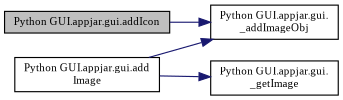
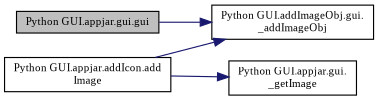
node "Python GUI.appjar.gui.addIcon": label "Python GUI.appjar.gui.addIcon" -> "Python GUI.appjar.gui.gui"
node "Python GUI.appjar.gui. _addImageObj": label "Python GUI.appjar.gui. _addImageObj" -> "Python GUI.addImageObj.gui. _addImageObj"
node "Python GUI.appjar.gui.add Image": label "Python GUI.appjar.gui.add Image" -> "Python GUI.appjar.addIcon.add Image"
